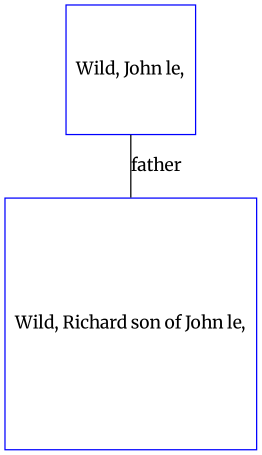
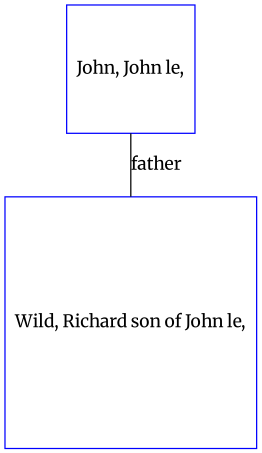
node "Wild, John le,": label "Wild, John le," -> "John, John le,"
